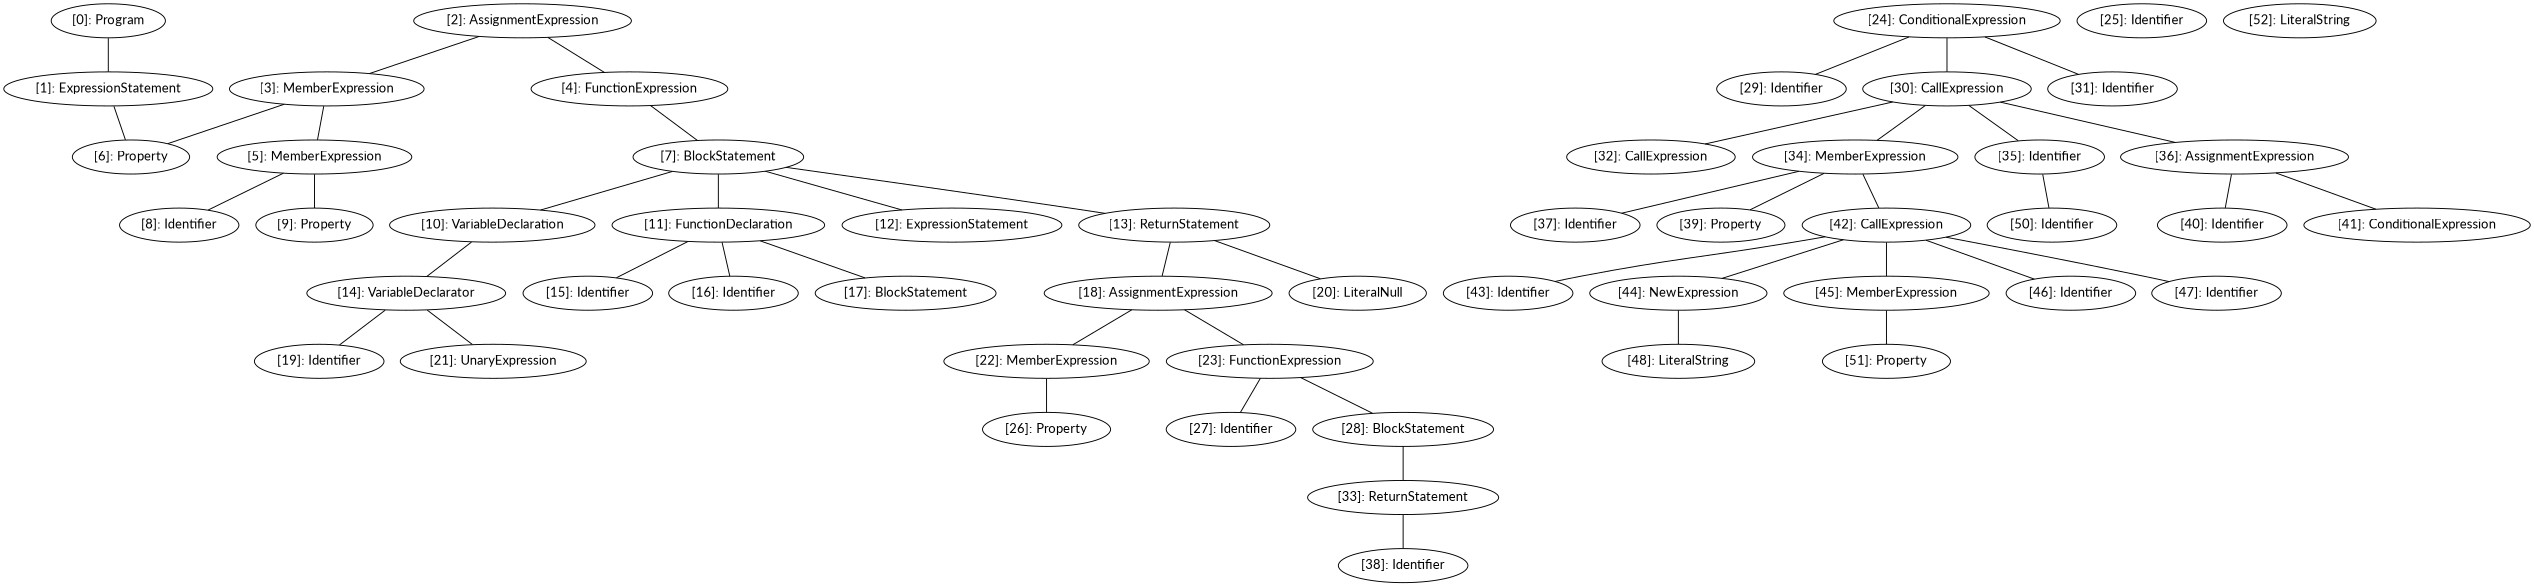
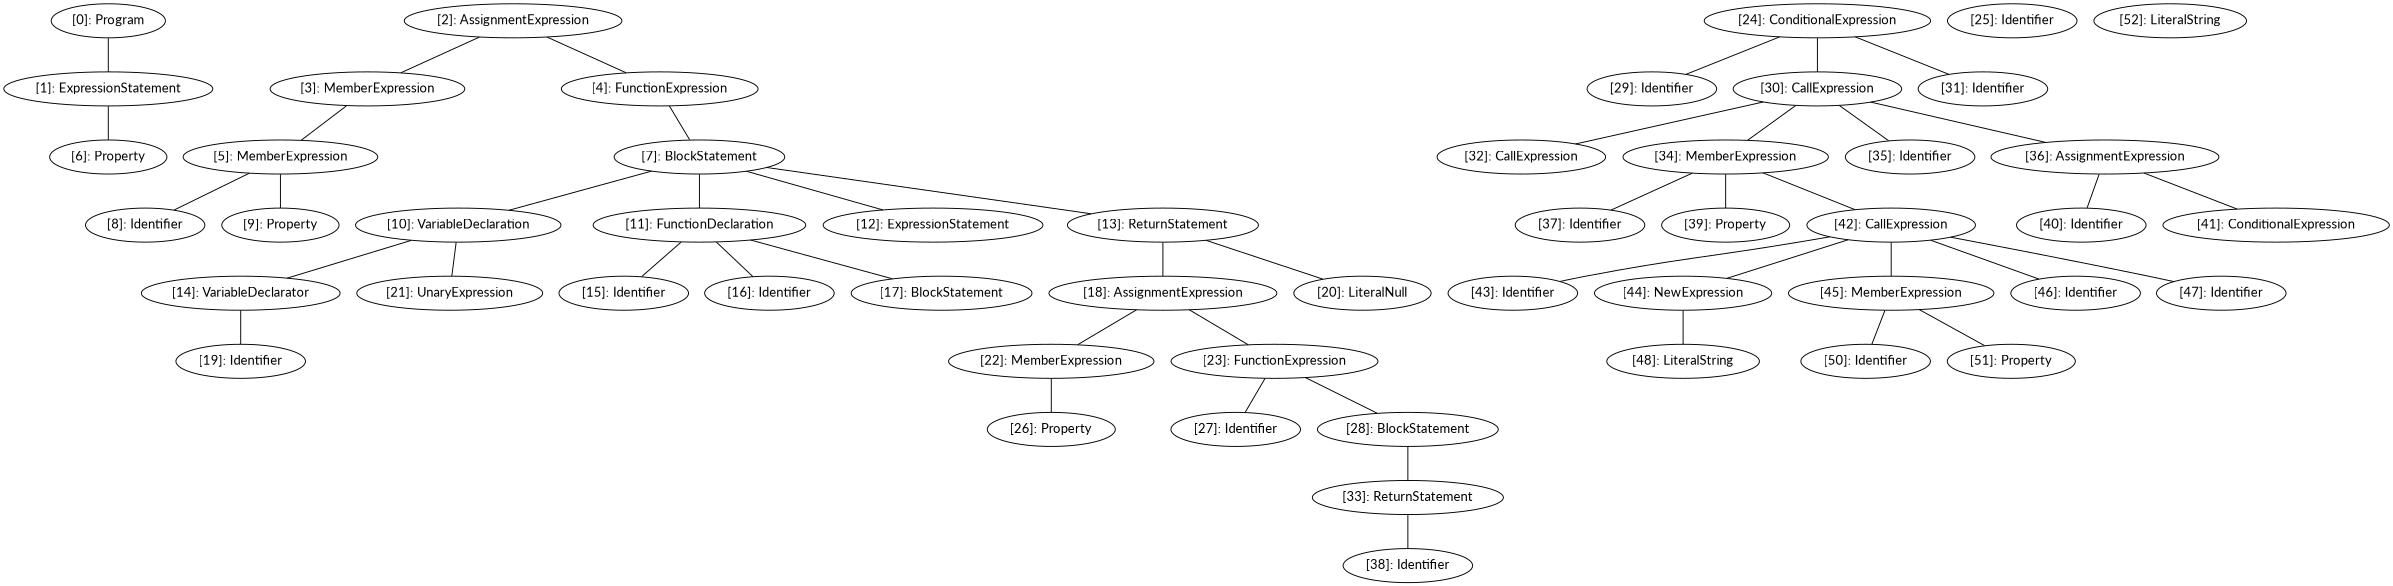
edge "[3]: MemberExpression" -- "[6]: Property": removed
edge "[35]: Identifier" -- "[50]: Identifier": now "[45]: MemberExpression" -- "[50]: Identifier"
edge "[14]: VariableDeclarator" -- "[21]: UnaryExpression": now "[10]: VariableDeclaration" -- "[21]: UnaryExpression"
